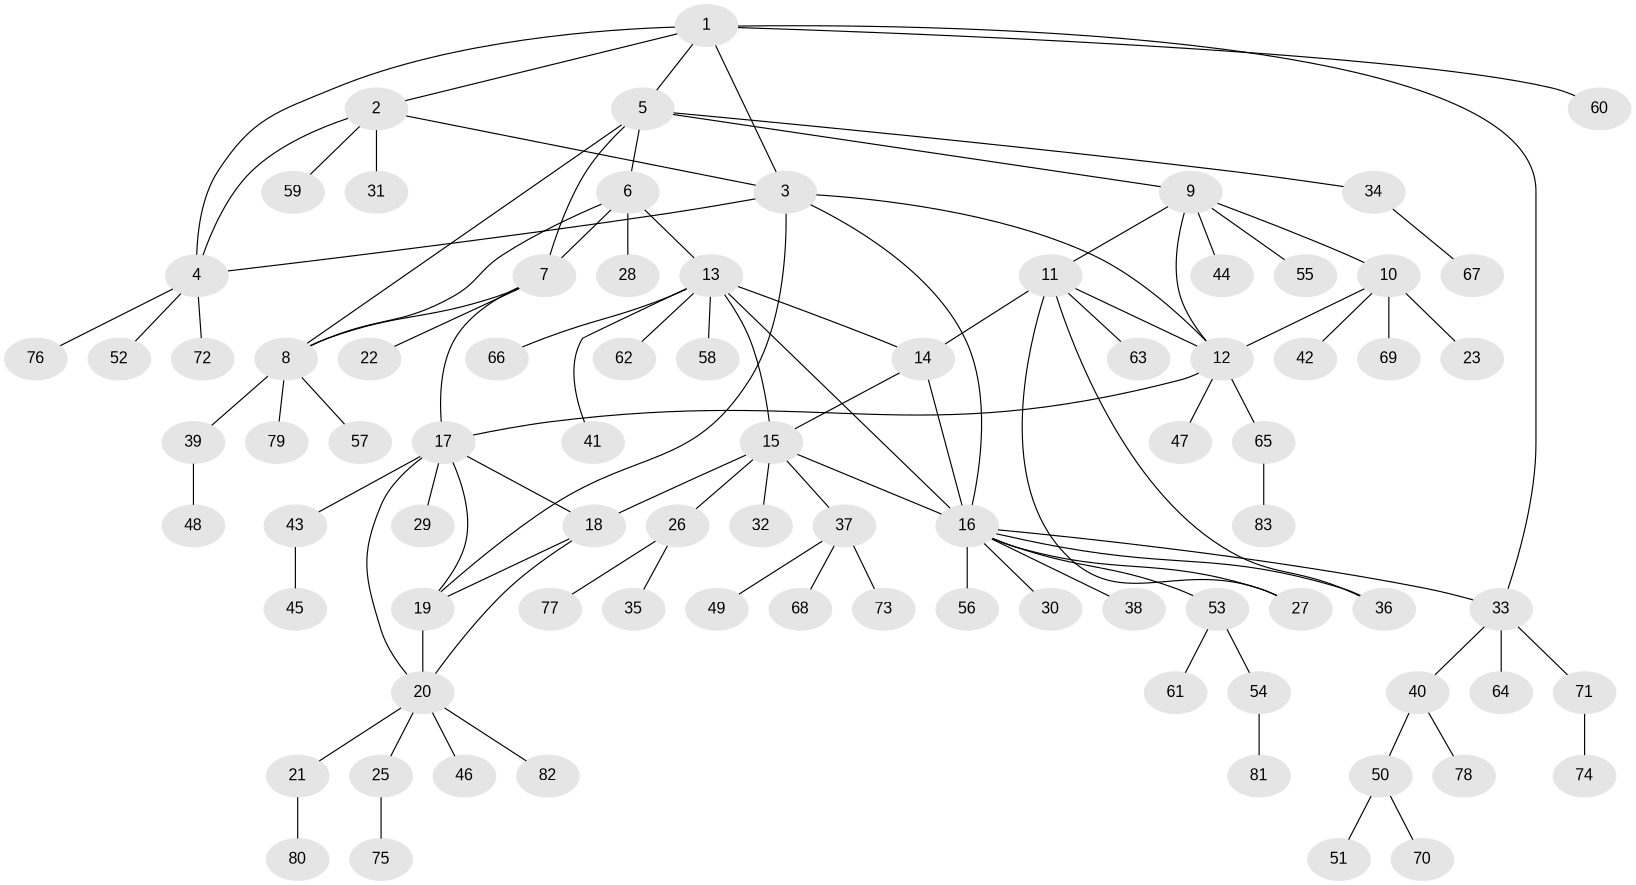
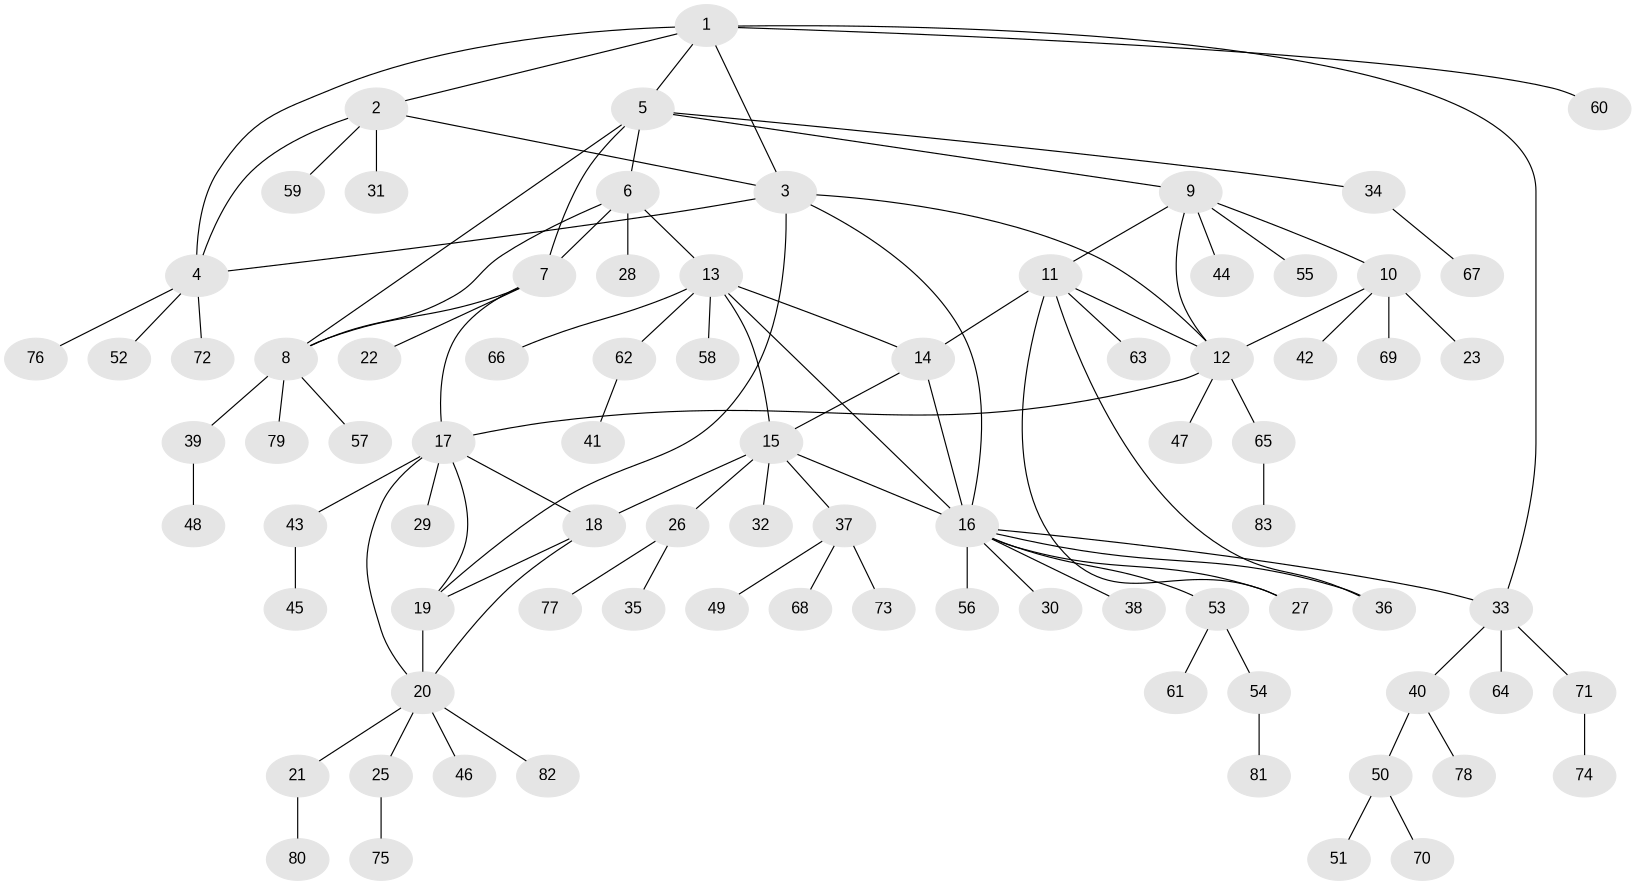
edge "13" -- "41": now "62" -- "41"
